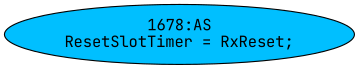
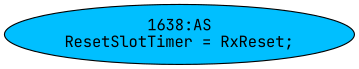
node "1678:AS ResetSlotTimer = RxReset;": label "1678:AS ResetSlotTimer = RxReset;" -> "1638:AS ResetSlotTimer = RxReset;"
